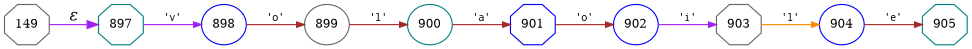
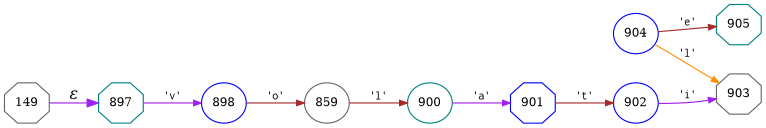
edge "901" -> "902": label "'o'" -> "'t'"
node "899": label "899" -> "859"
edge "900" -> "901": color brown -> purple
edge "903" -> "904": reversed
